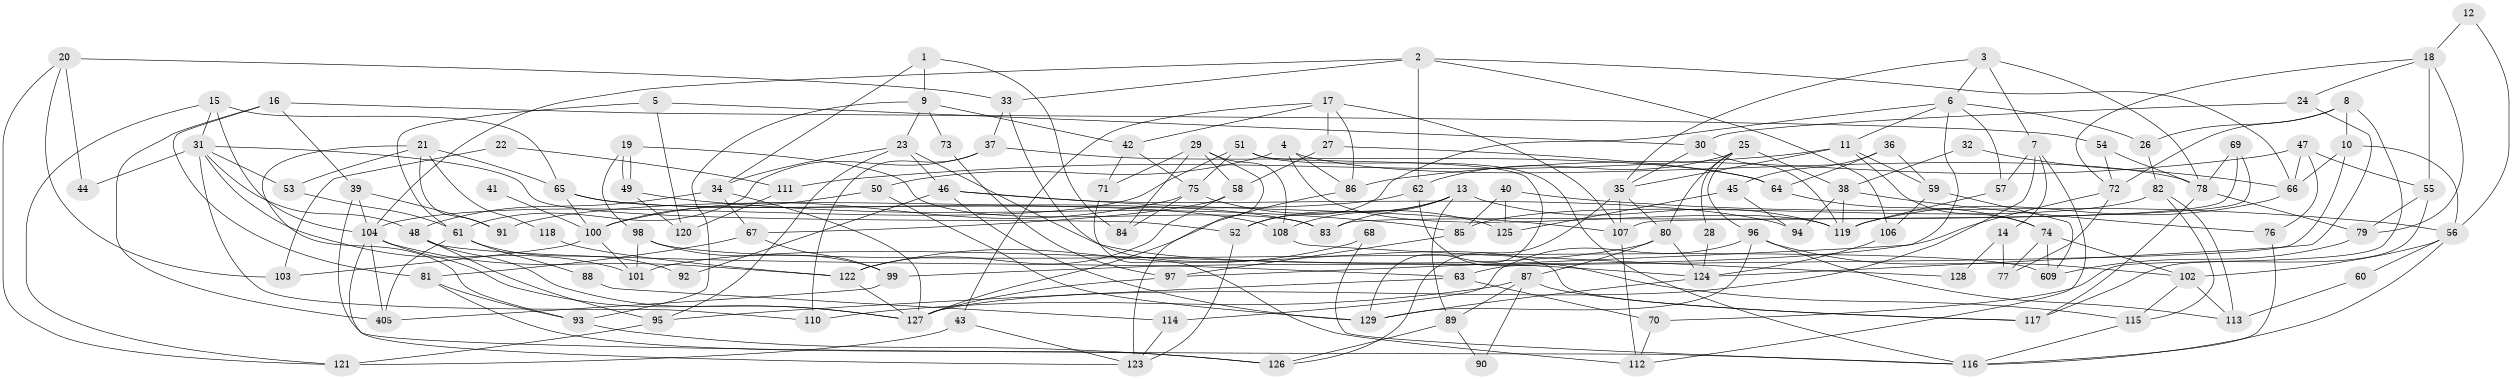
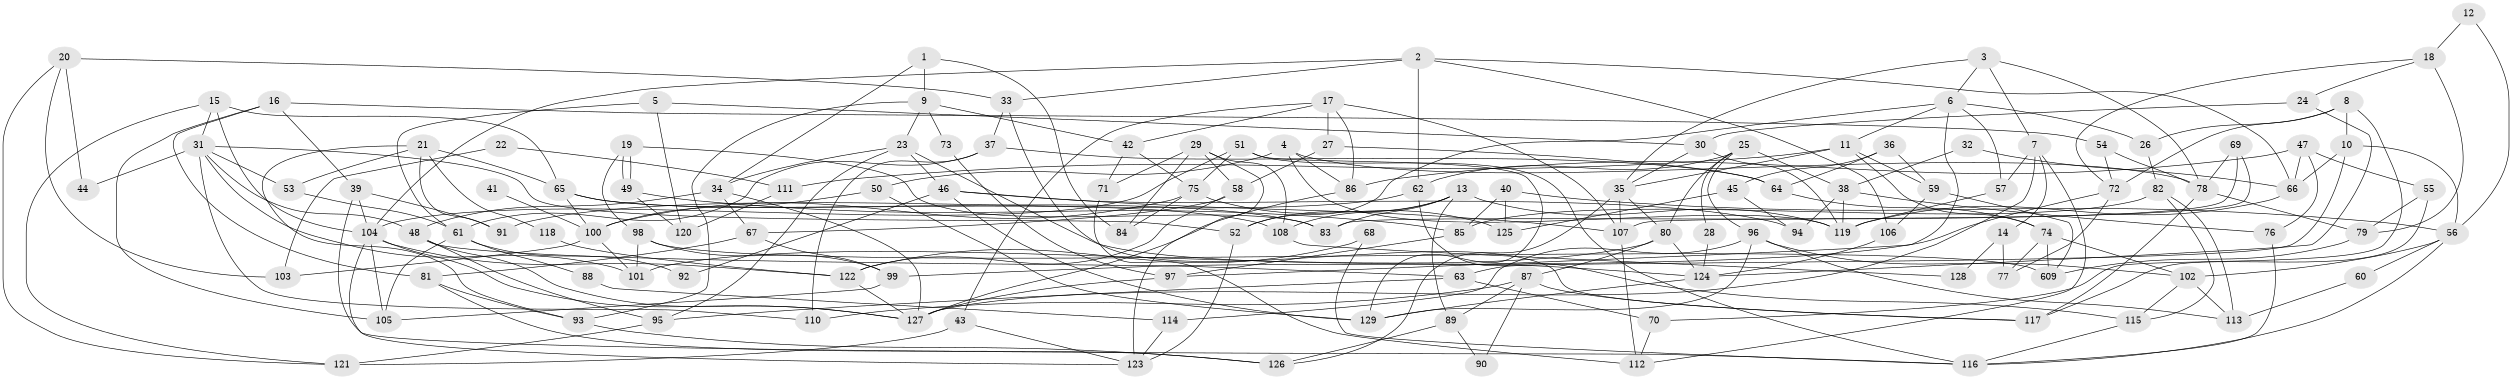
edge "18" -- "55": removed
node "405": label "405" -> "105"
